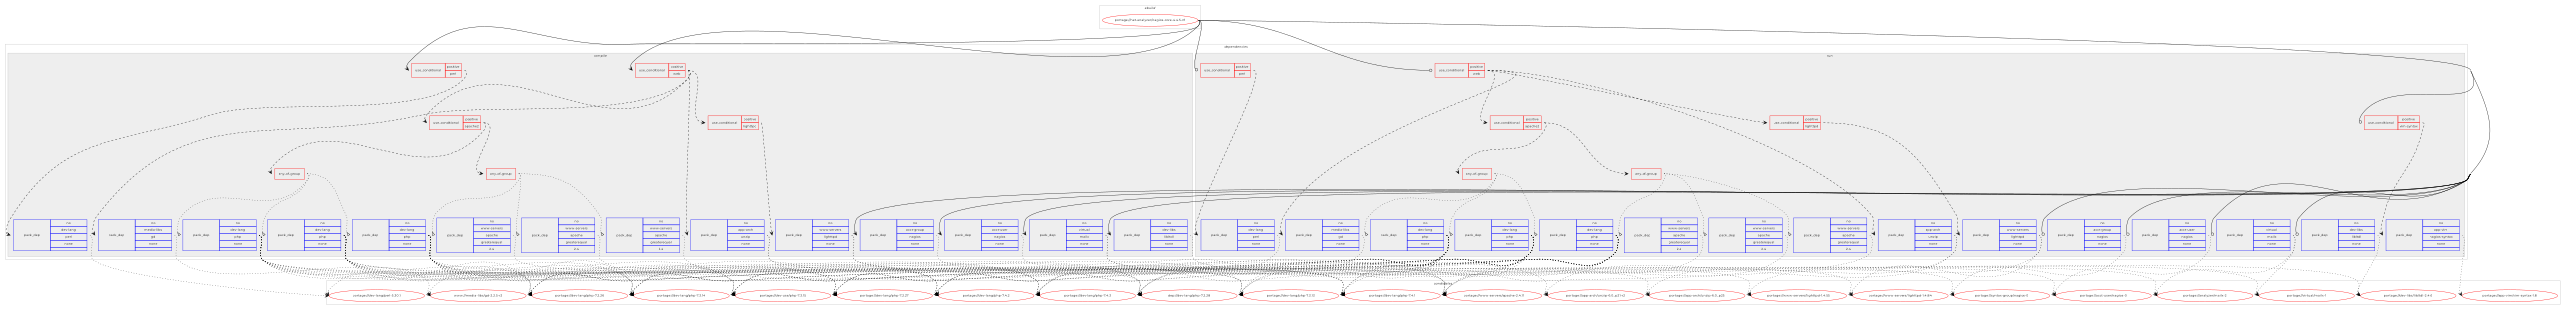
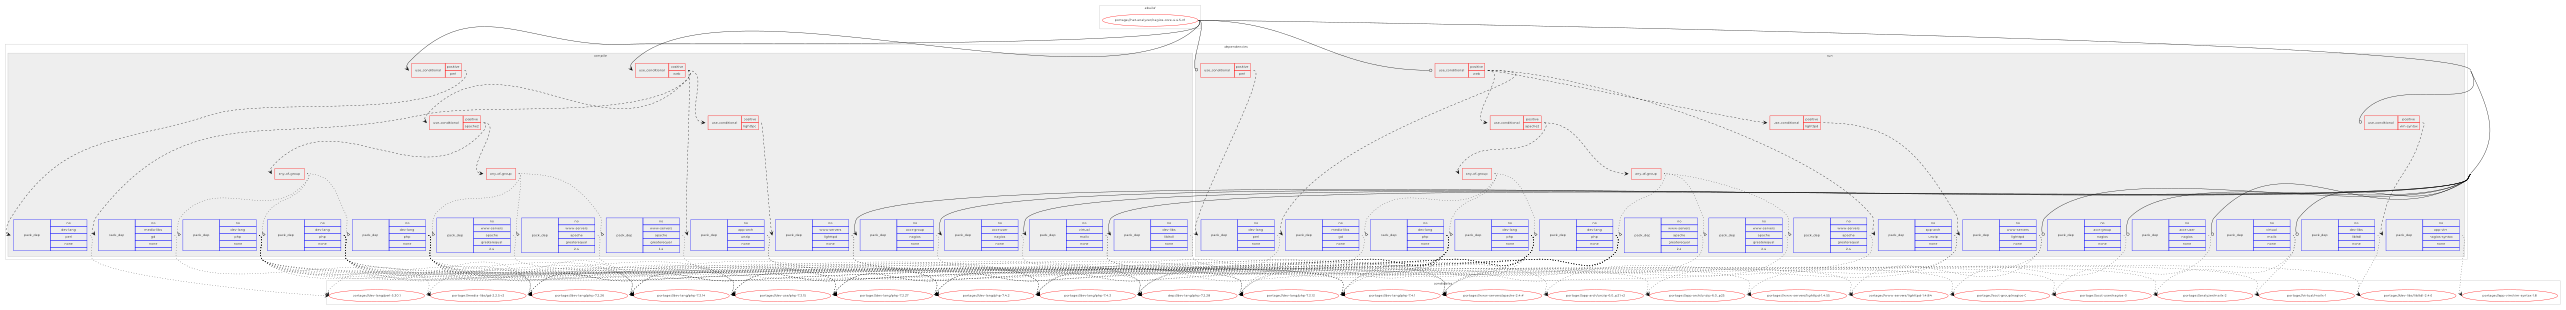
node "www://media-libs/gd-2.2.5-r2": label "www://media-libs/gd-2.2.5-r2" -> "portage://media-libs/gd-2.2.5-r2"
node "portage://www-servers/apache-2.4.11": label "portage://www-servers/apache-2.4.11" -> "portage://www-servers/apache-2.4.41"
node "portage://syntax-group/nagios-0": label "portage://syntax-group/nagios-0" -> "portage://acct-group/nagios-0"
